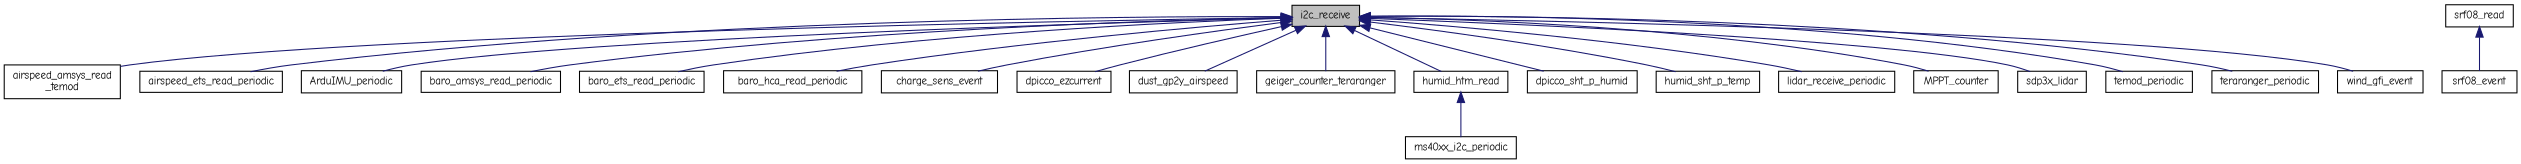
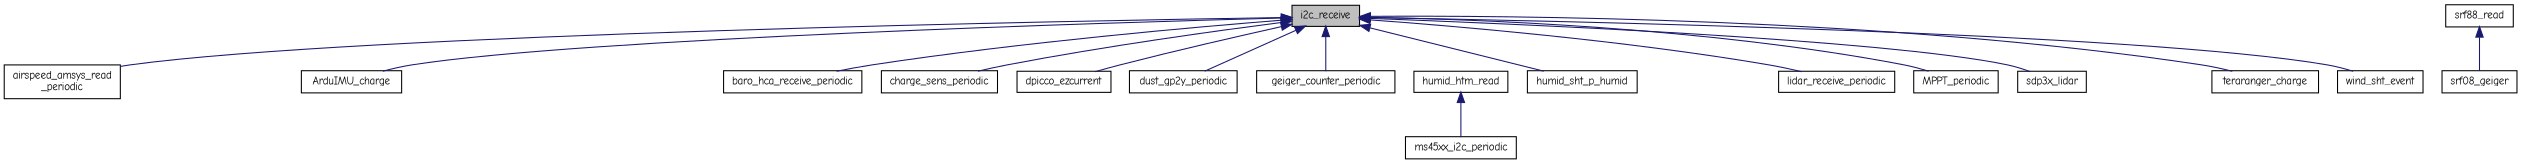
node "srf08_read": label "srf08_read" -> "srf88_read"
edge "humid_htm_read" -> "i2c_receive": removed
node "airspeed_amsys_read _temod": label "airspeed_amsys_read _temod" -> "airspeed_amsys_read _periodic"
node "airspeed_ets_read_periodic": removed
node "ArduIMU_periodic": label "ArduIMU_periodic" -> "ArduIMU_charge"
node "baro_amsys_read_periodic": removed
node "baro_ets_read_periodic": removed
node "baro_hca_read_periodic": label "baro_hca_read_periodic" -> "baro_hca_receive_periodic"
node "charge_sens_event": label "charge_sens_event" -> "charge_sens_periodic"
node "dust_gp2y_airspeed": label "dust_gp2y_airspeed" -> "dust_gp2y_periodic"
node "geiger_counter_teraranger": label "geiger_counter_teraranger" -> "geiger_counter_periodic"
node "dpicco_sht_p_humid": label "dpicco_sht_p_humid" -> "humid_sht_p_humid"
node "humid_sht_p_temp": removed
node "MPPT_counter": label "MPPT_counter" -> "MPPT_periodic"
node "temod_periodic": removed
node "teraranger_periodic": label "teraranger_periodic" -> "teraranger_charge"
node "wind_gfi_event": label "wind_gfi_event" -> "wind_sht_event"
node "srf08_event": label "srf08_event" -> "srf08_geiger"
node "ms40xx_i2c_periodic": label "ms40xx_i2c_periodic" -> "ms45xx_i2c_periodic"
